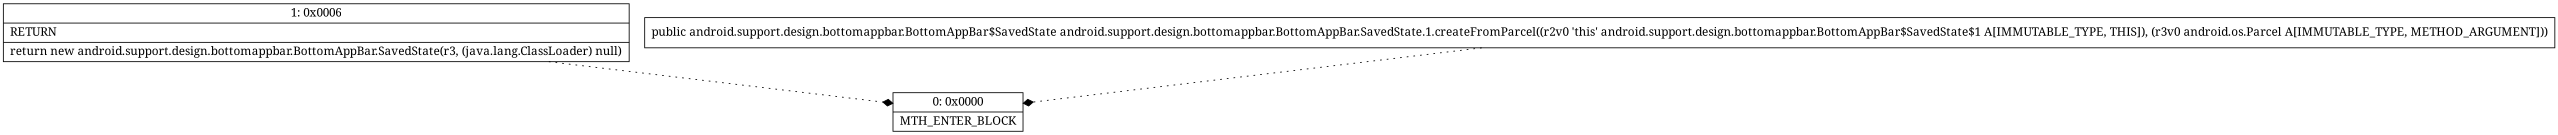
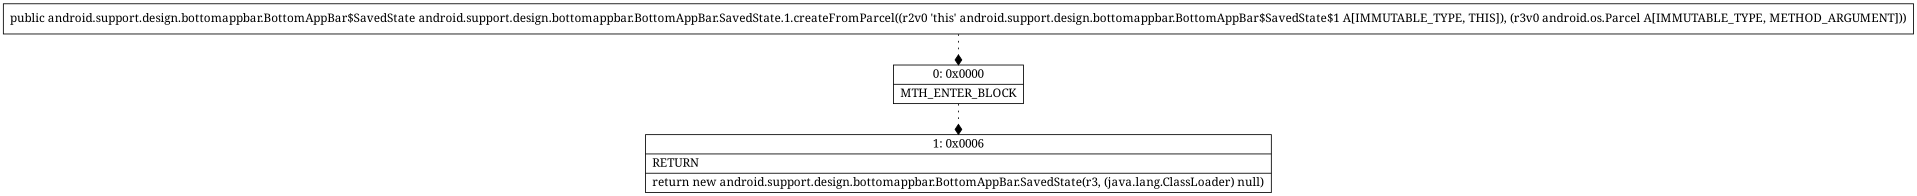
edge "1: 0x0006" -> "0: 0x0000": reversed
